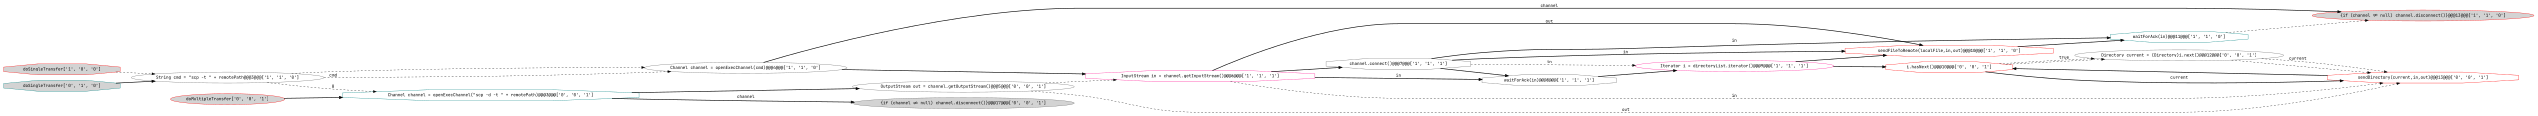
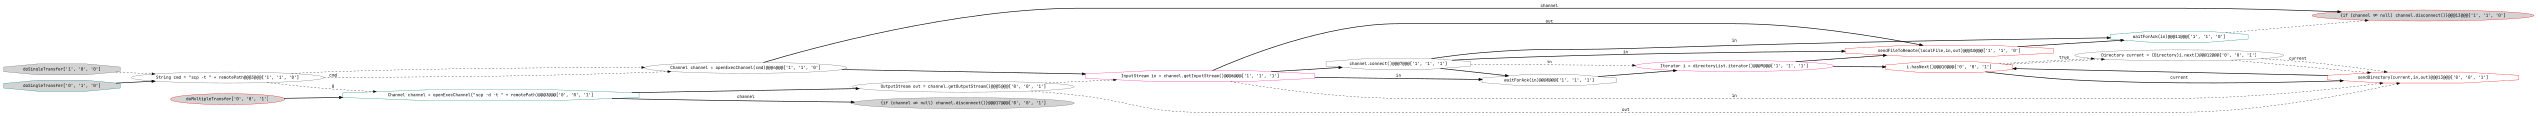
node "doSingleTransfer['1', '0', '0']": color red -> gray40
